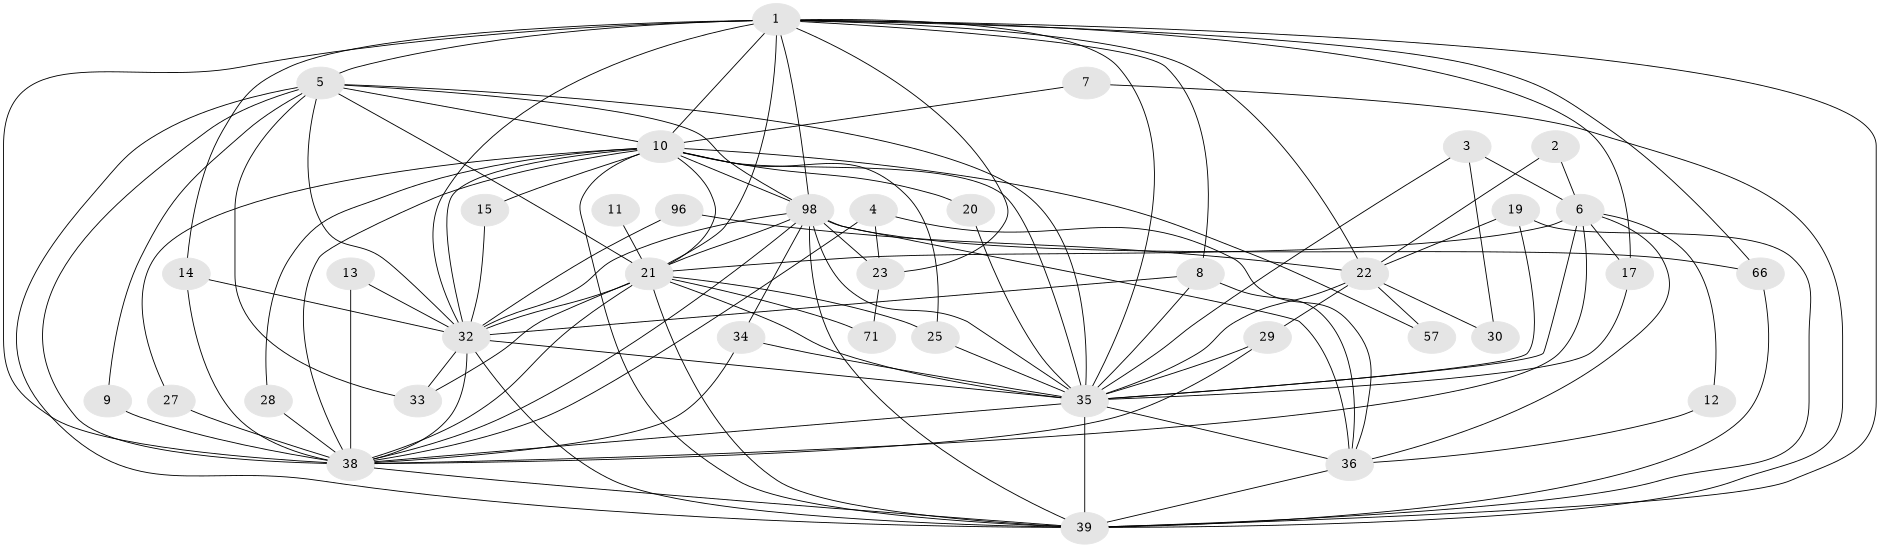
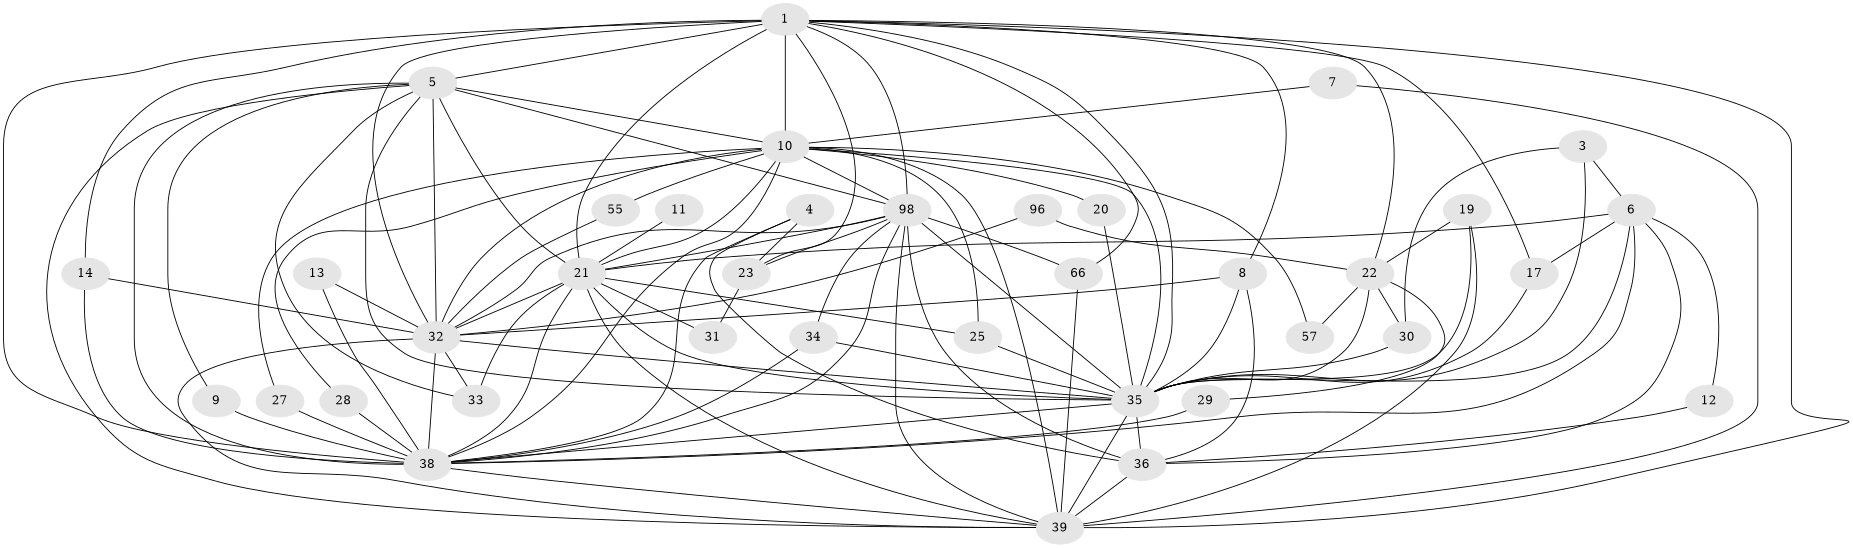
node "2": removed
node "15": label "15" -> "55"
node "71": label "71" -> "31"
edge "29" -- "35": now "30" -- "35"
